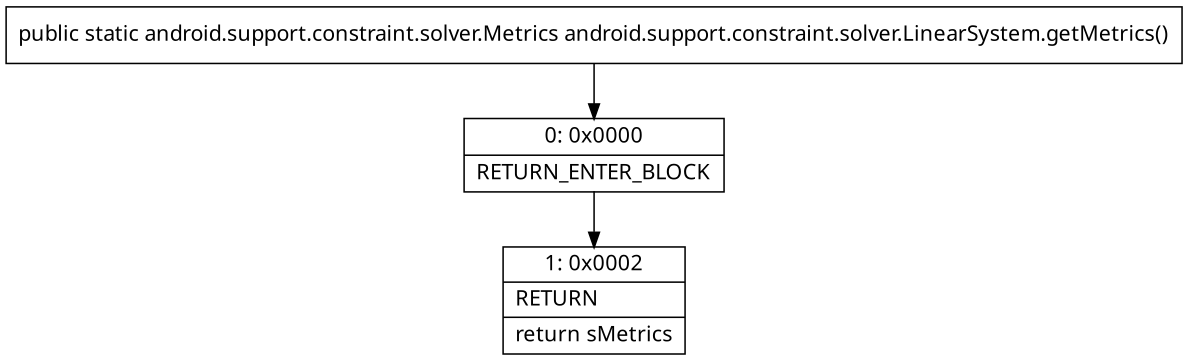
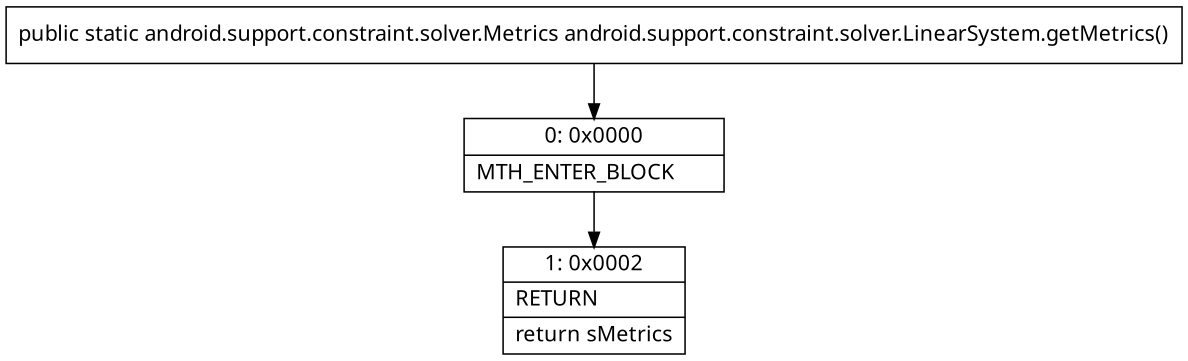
node "0: 0x0000": text "RETURN_ENTER_BLOCK" -> "MTH_ENTER_BLOCK"
